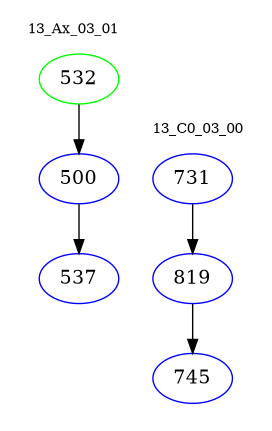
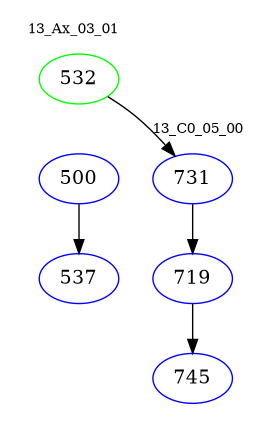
edge "532" -> "500": now "532" -> "731"
cluster "13_C0_03_00": label "13_C0_03_00" -> "13_C0_05_00"
node "819": label "819" -> "719"
